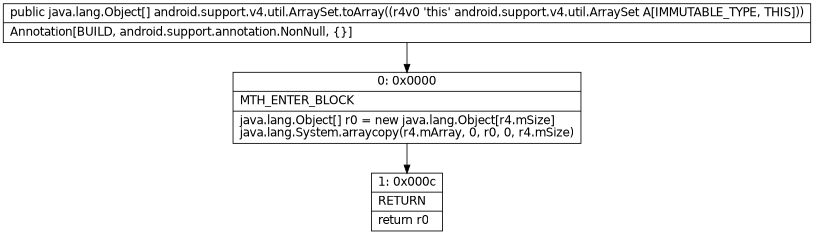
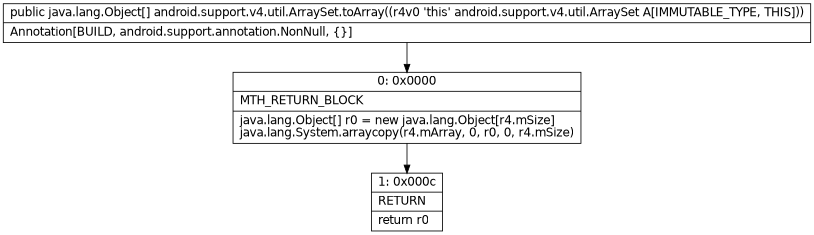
node "0: 0x0000": text "MTH_ENTER_BLOCK" -> "MTH_RETURN_BLOCK"
